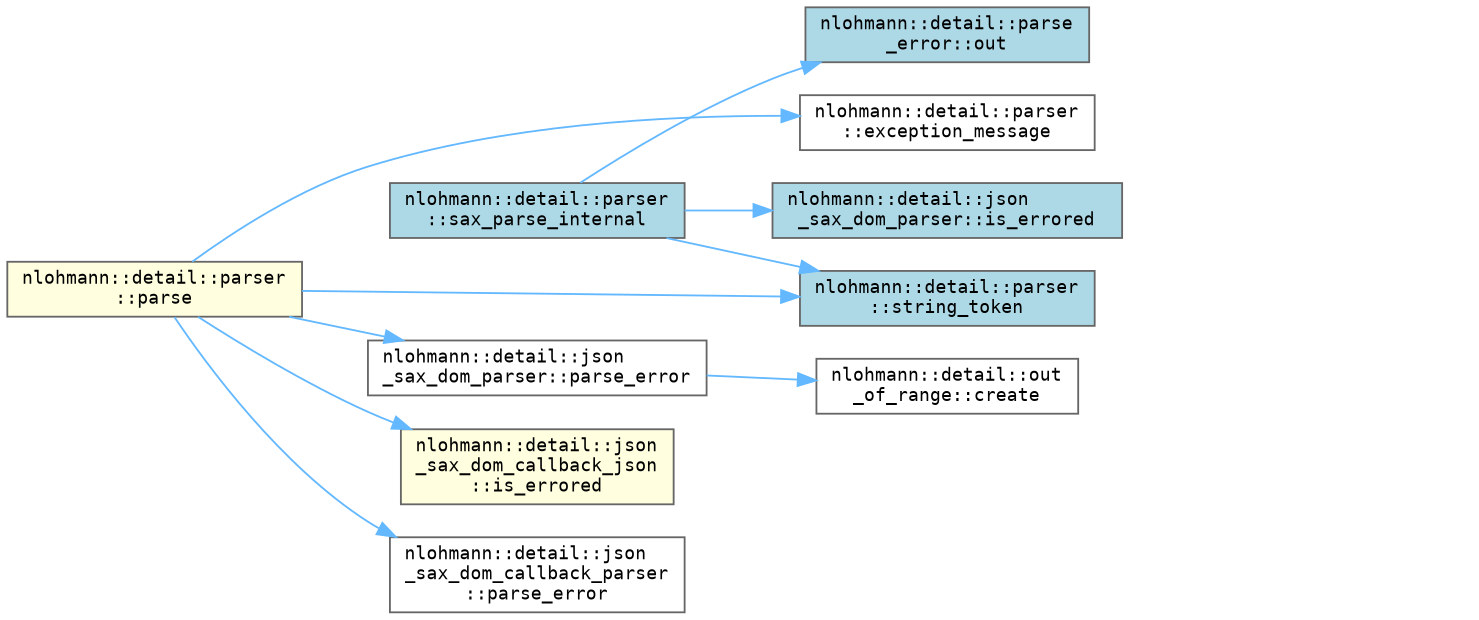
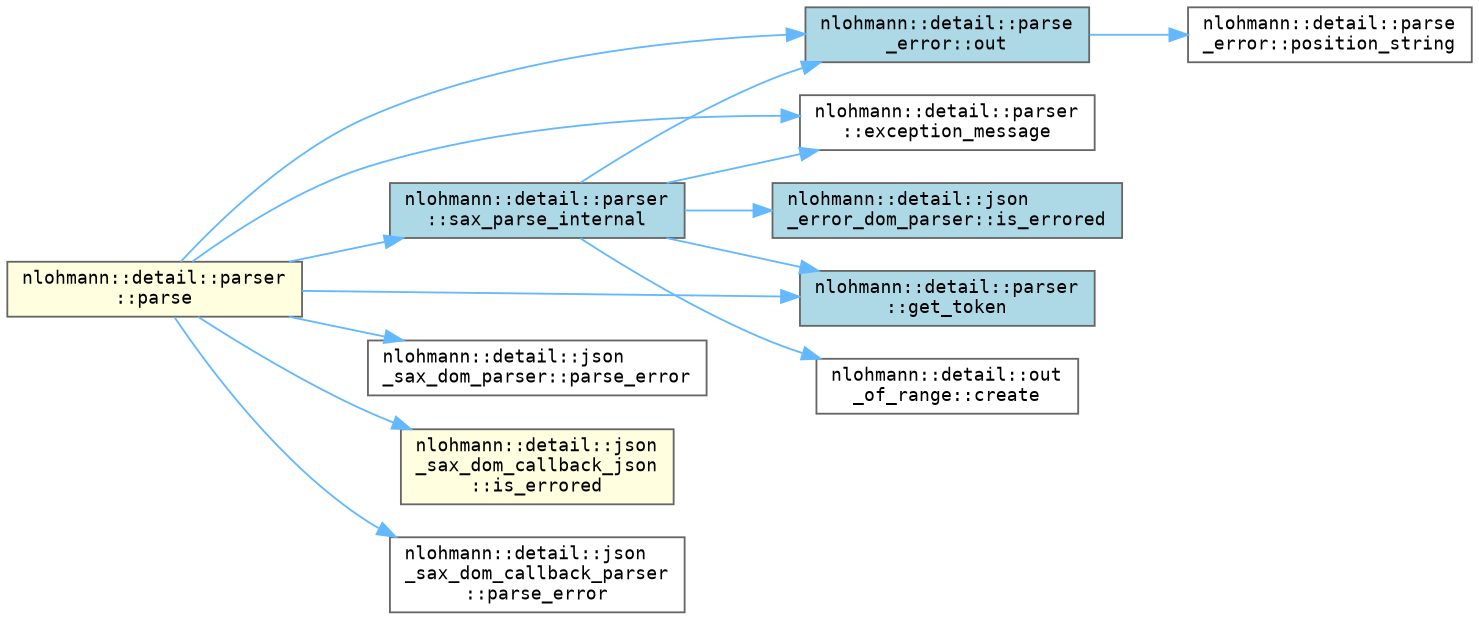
node "nlohmann::detail::parse _error::position_string": added
edge "nlohmann::detail::parser ::parse" -> "nlohmann::detail::parse _error::out": added
edge "nlohmann::detail::parser ::sax_parse_internal" -> "nlohmann::detail::parser ::exception_message": added
node "nlohmann::detail::json _sax_dom_parser::is_errored": label "nlohmann::detail::json _sax_dom_parser::is_errored" -> "nlohmann::detail::json _error_dom_parser::is_errored"
edge "nlohmann::detail::parser ::parse" -> "nlohmann::detail::parser ::sax_parse_internal": added
node "nlohmann::detail::parser ::string_token": label "nlohmann::detail::parser ::string_token" -> "nlohmann::detail::parser ::get_token"
edge "nlohmann::detail::json _sax_dom_parser::parse_error" -> "nlohmann::detail::out _of_range::create": now "nlohmann::detail::parser ::sax_parse_internal" -> "nlohmann::detail::out _of_range::create"
